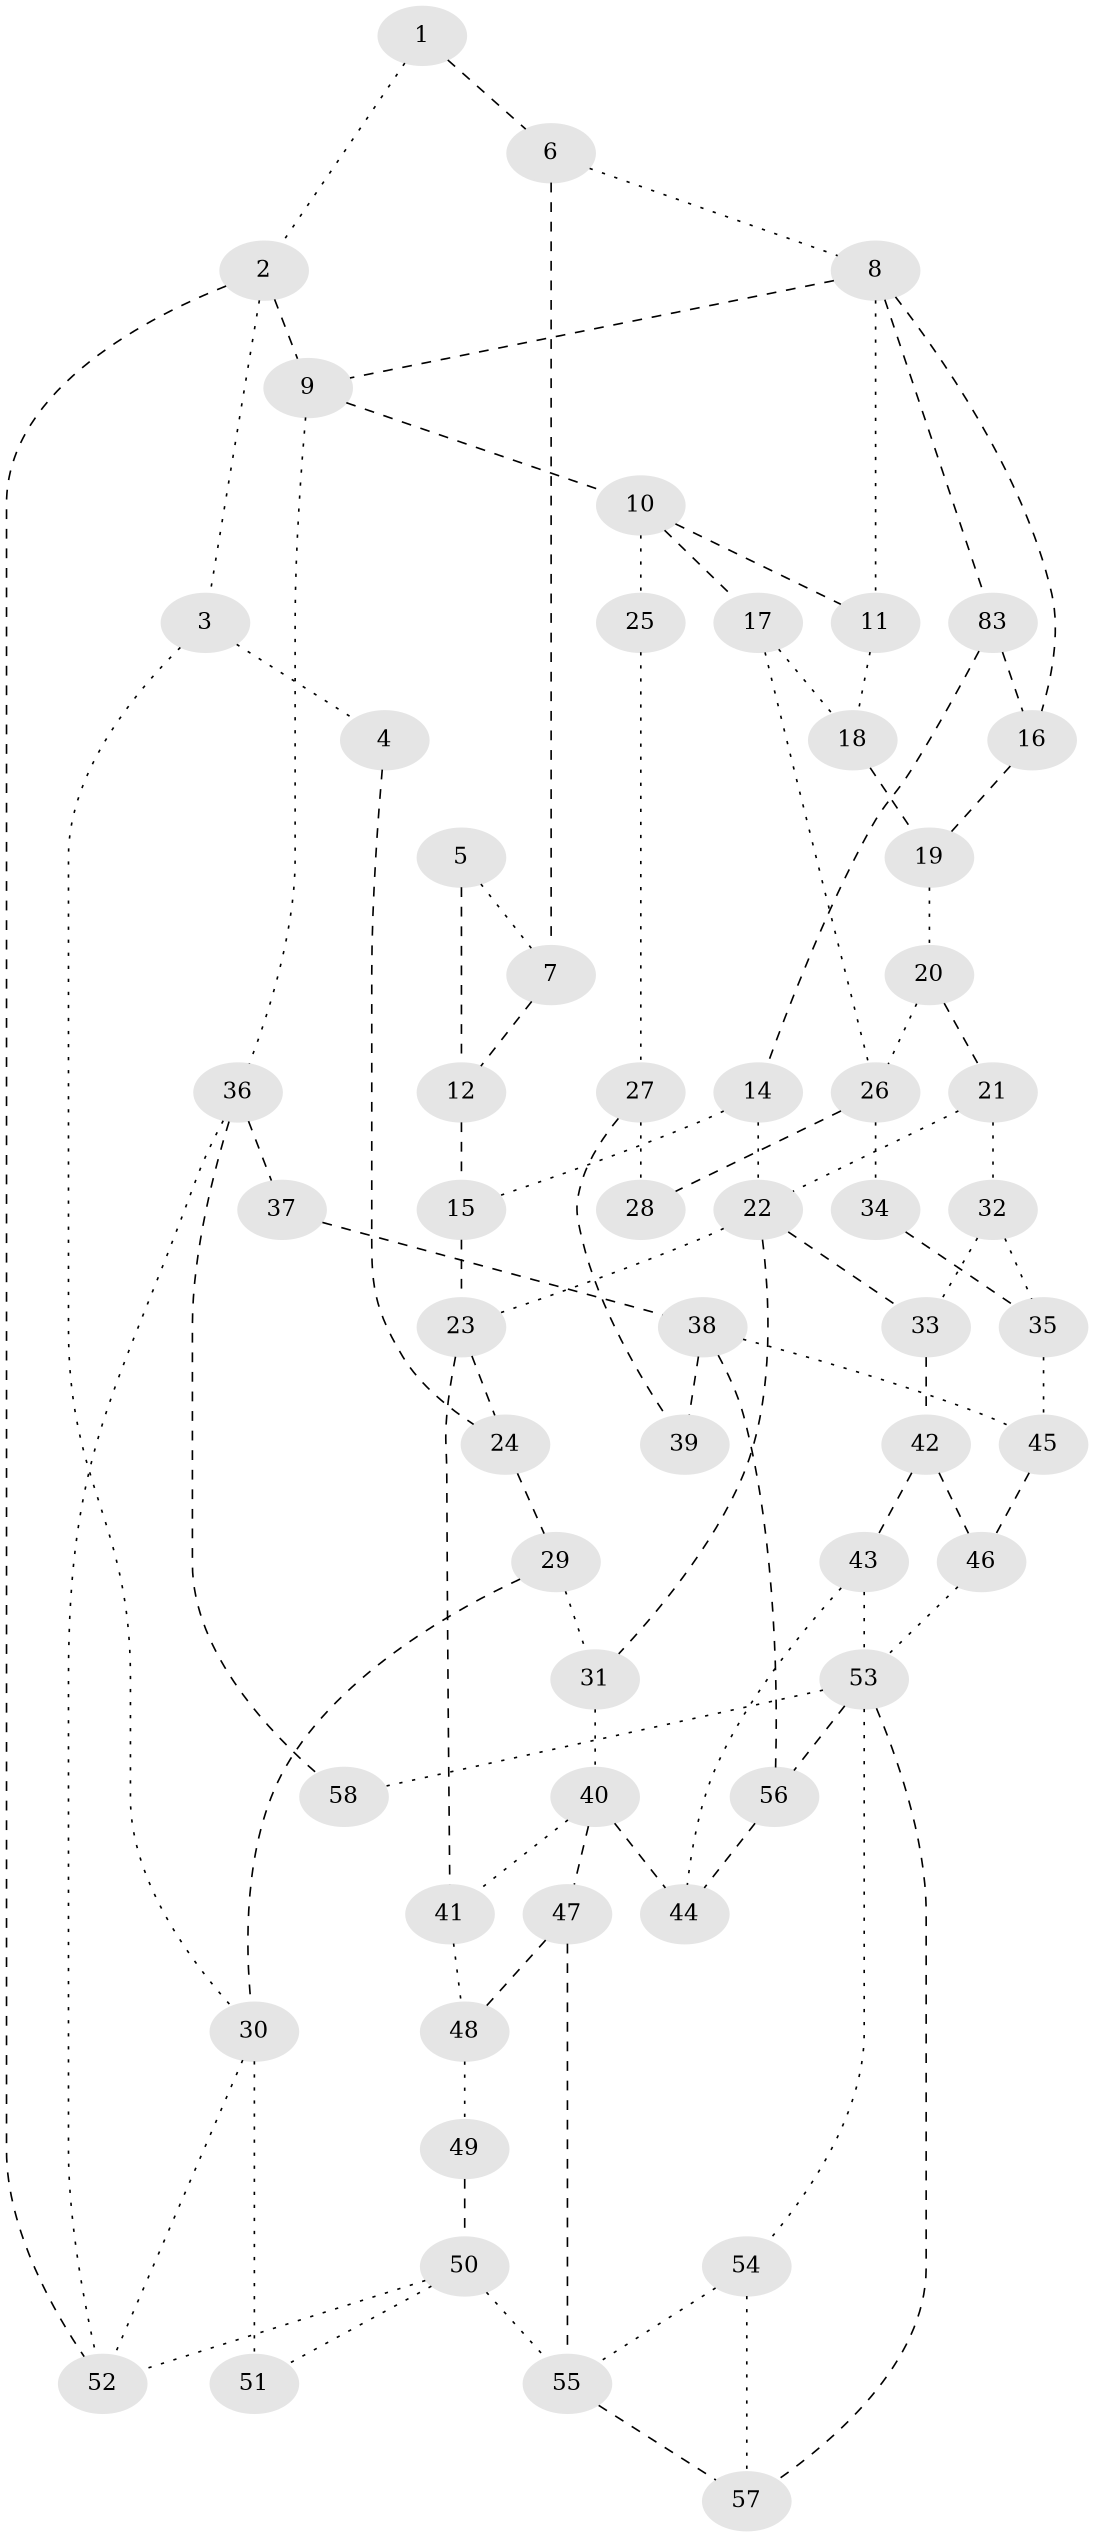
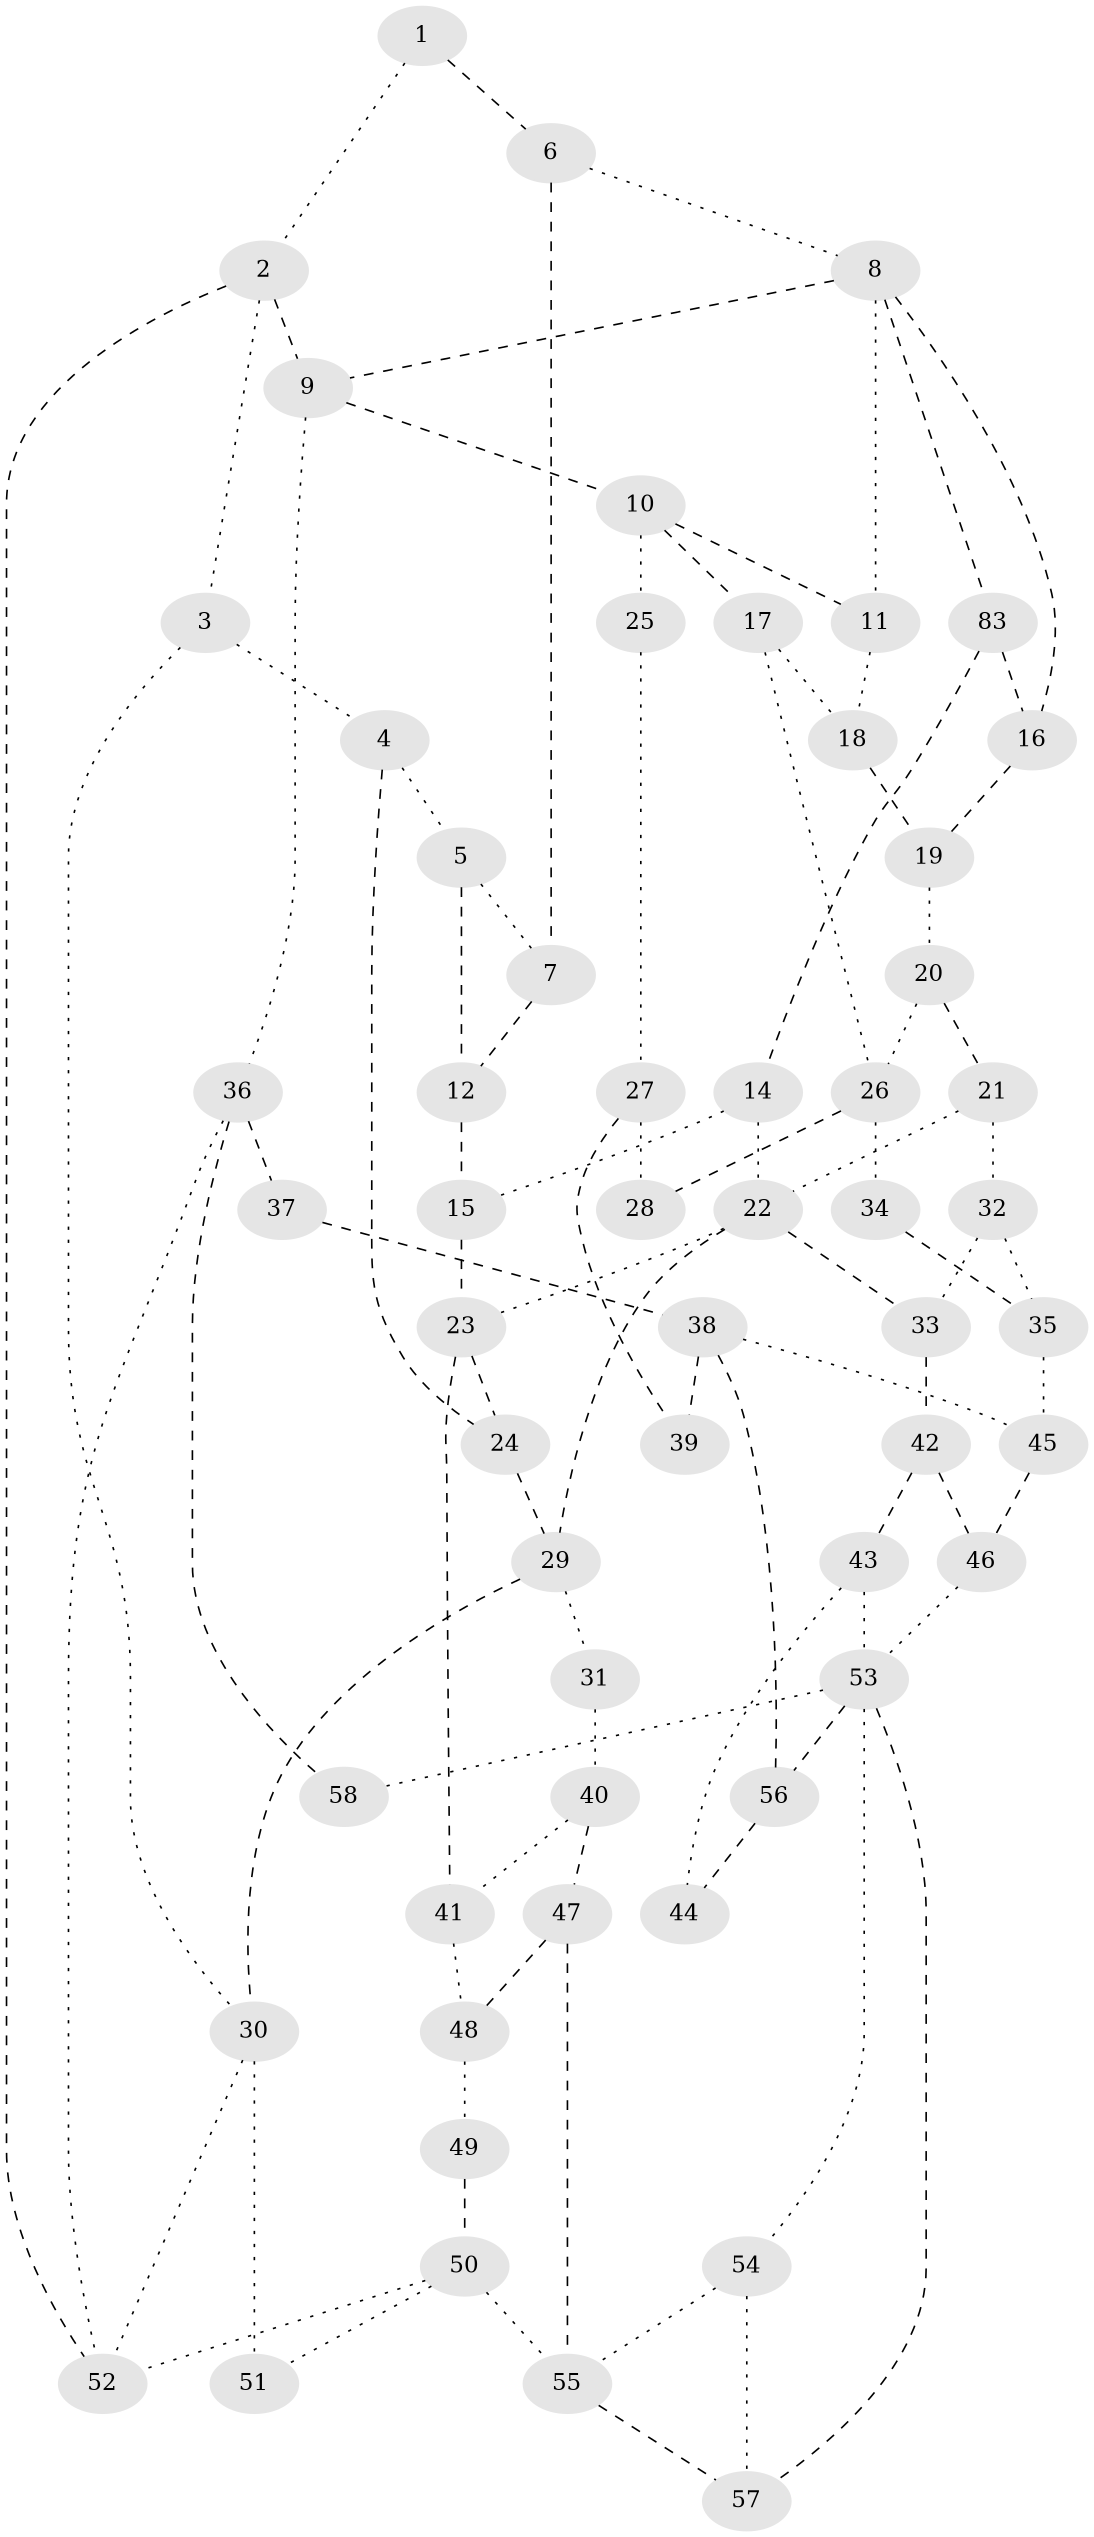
edge "4" -- "5": added
edge "22" -- "31": now "22" -- "29"
edge "40" -- "44": removed
